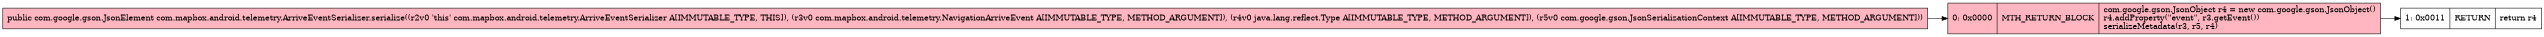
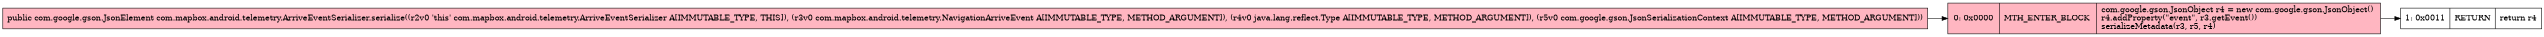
node "0: 0x0000": text "MTH_RETURN_BLOCK" -> "MTH_ENTER_BLOCK"
